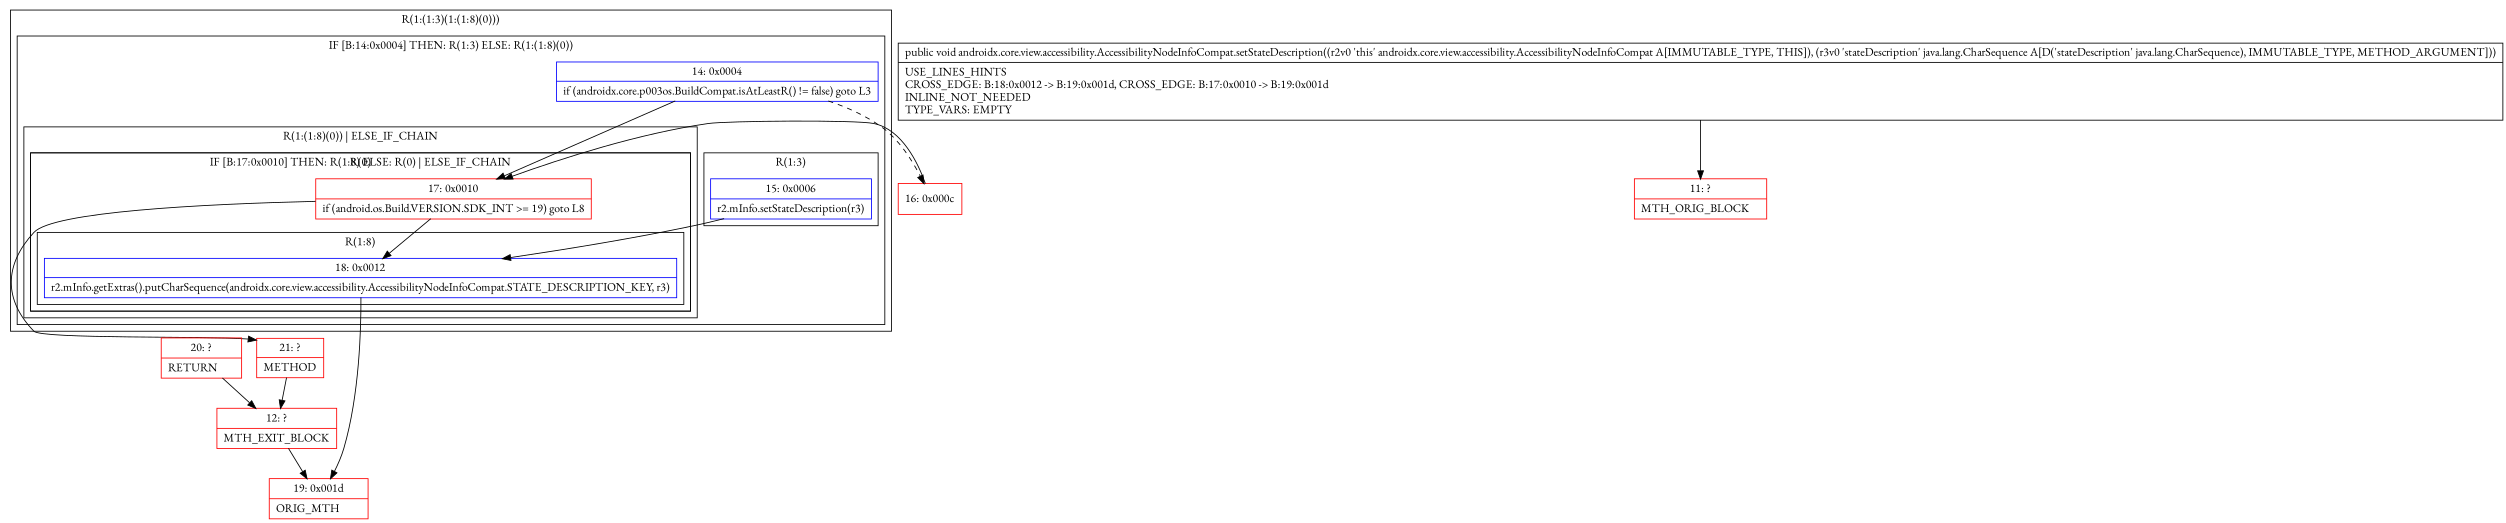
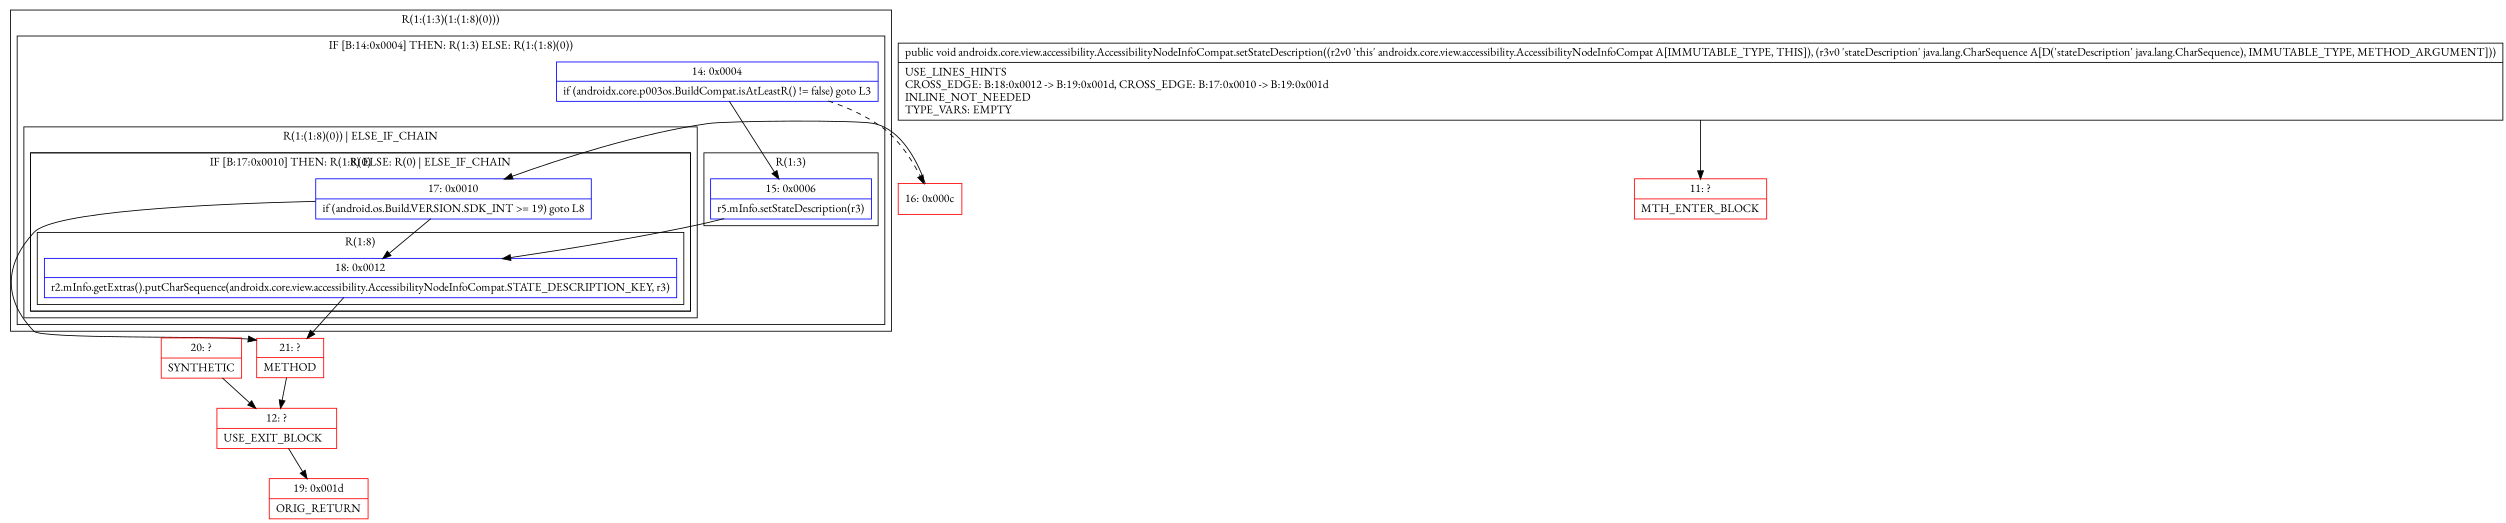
edge "14: 0x0004" -> "17: 0x0010": now "14: 0x0004" -> "15: 0x0006"
node "17: 0x0010": color red -> blue
node "15: 0x0006": text "r2.mInfo.setStateDescription(r3)" -> "r5.mInfo.setStateDescription(r3)"
node "11: ?": text "MTH_ORIG_BLOCK" -> "MTH_ENTER_BLOCK"
node "20: ?": text "RETURN" -> "SYNTHETIC"
edge "18: 0x0012" -> "19: 0x001d": now "18: 0x0012" -> "21: ?"
node "12: ?": text "MTH_EXIT_BLOCK" -> "USE_EXIT_BLOCK"
node "19: 0x001d": text "ORIG_MTH" -> "ORIG_RETURN"
